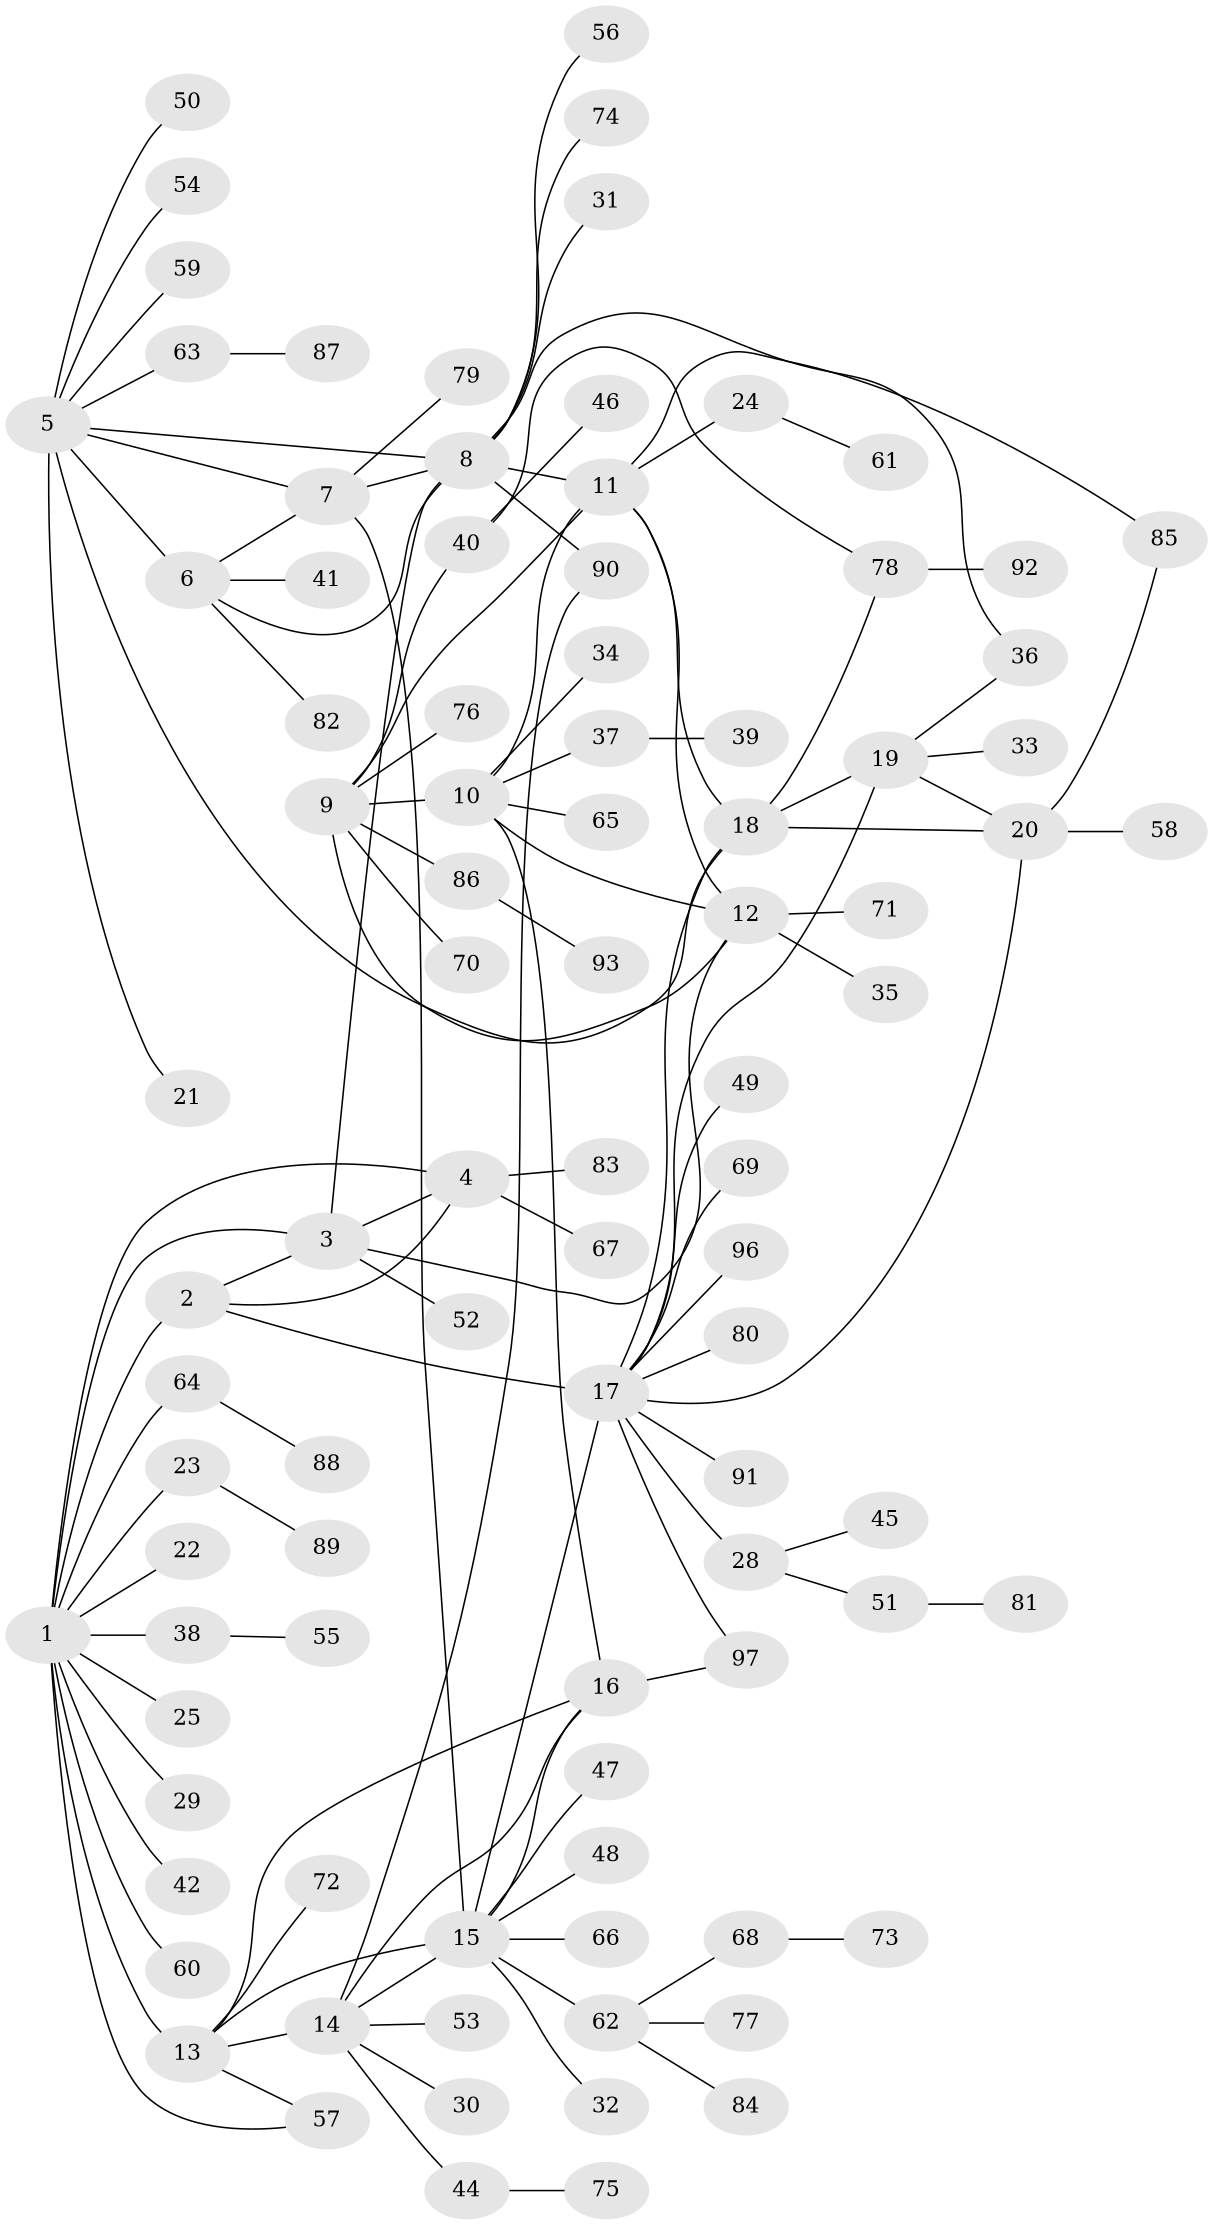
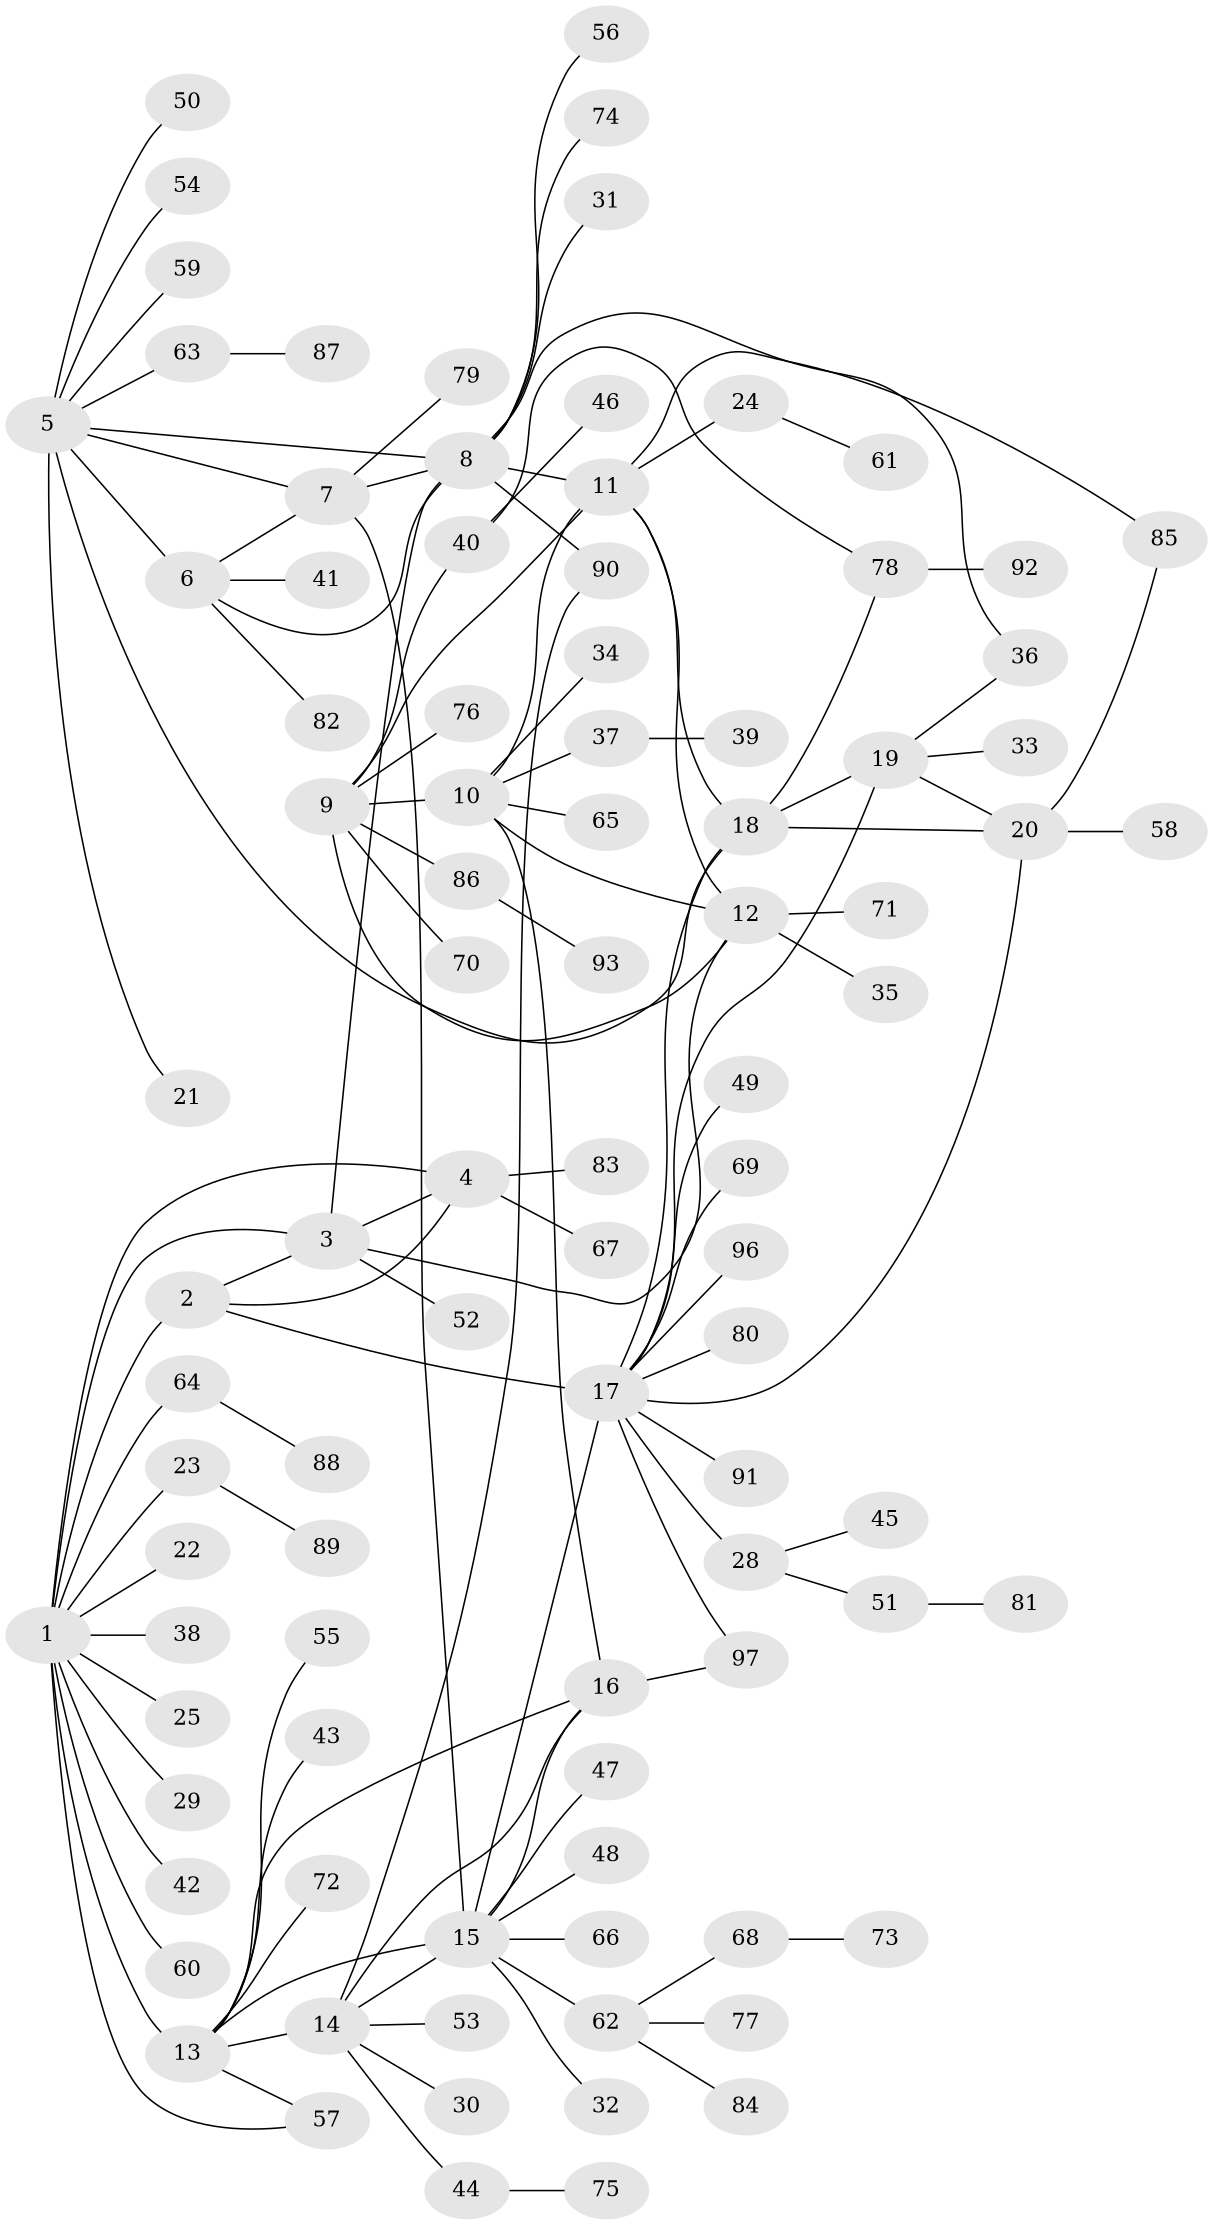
edge "38" -- "55": now "13" -- "55"
node "43": added
